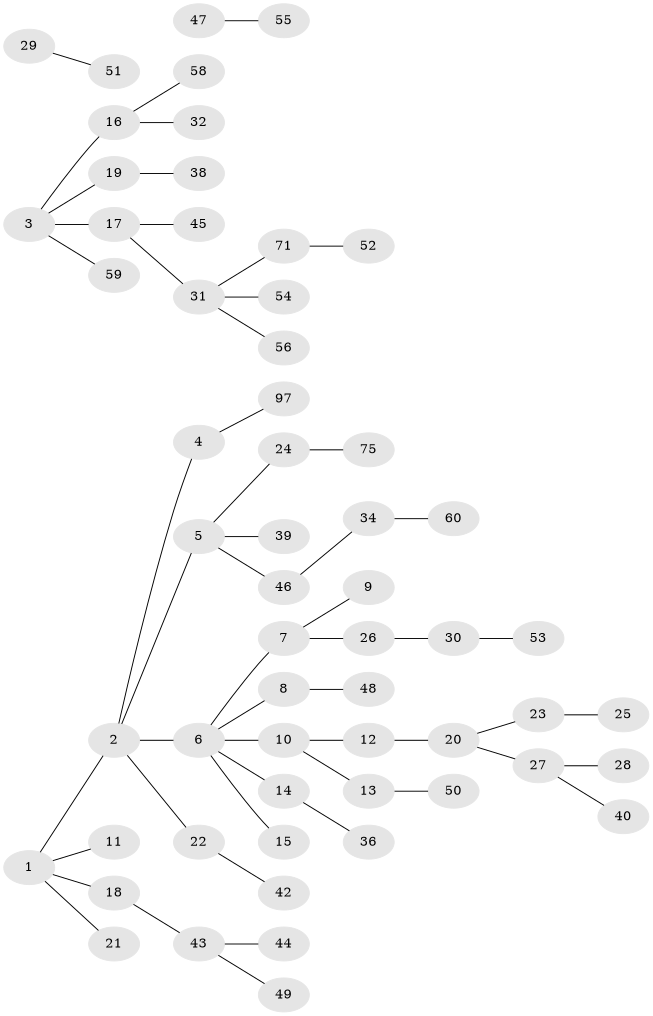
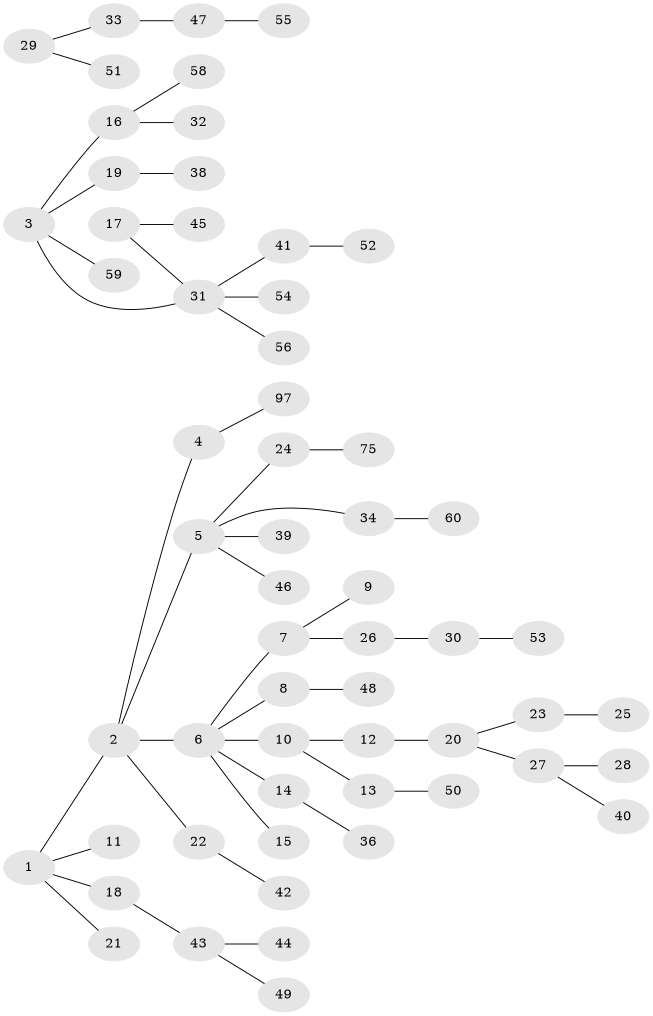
node "33": added
edge "3" -- "17": now "3" -- "31"
node "71": label "71" -> "41"
edge "34" -- "46": now "34" -- "5"
